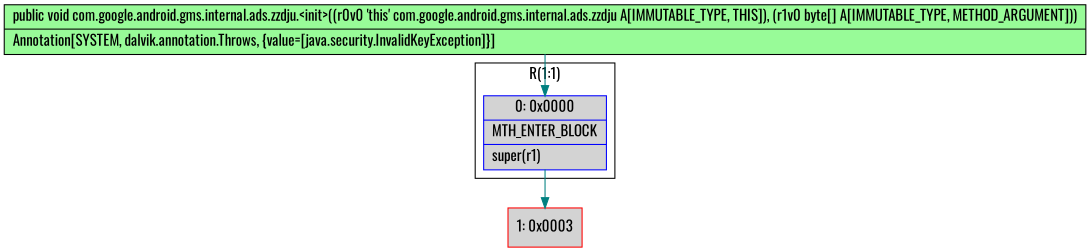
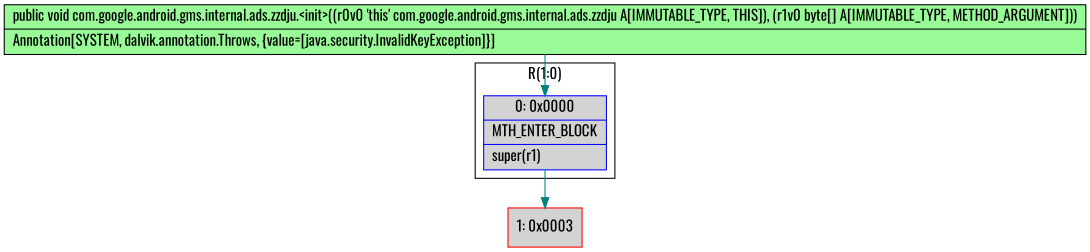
cluster "R(1:1)": label "R(1:1)" -> "R(1:0)"
